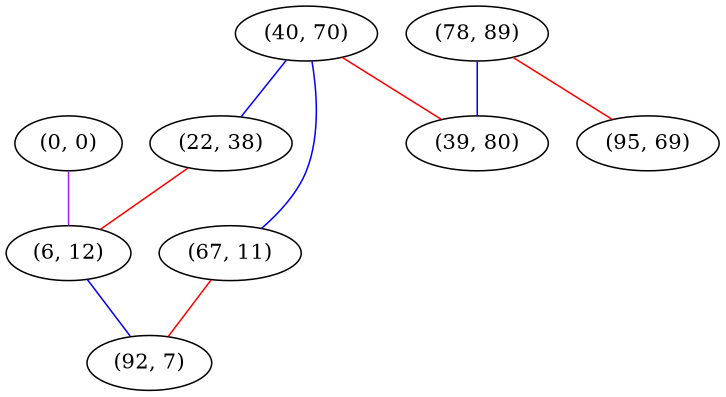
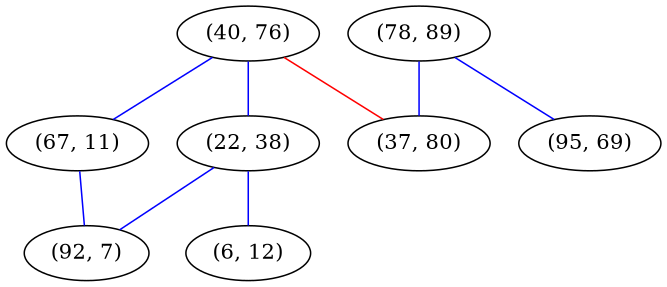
node "(40, 70)": label "(40, 70)" -> "(40, 76)"
edge "(78, 89)" -- "(95, 69)": color red -> blue
node "(0, 0)": removed
node "(39, 80)": label "(39, 80)" -> "(37, 80)"
edge "(22, 38)" -- "(6, 12)": color red -> blue
edge "(6, 12)" -- "(92, 7)": now "(22, 38)" -- "(92, 7)"
edge "(67, 11)" -- "(92, 7)": color red -> blue
